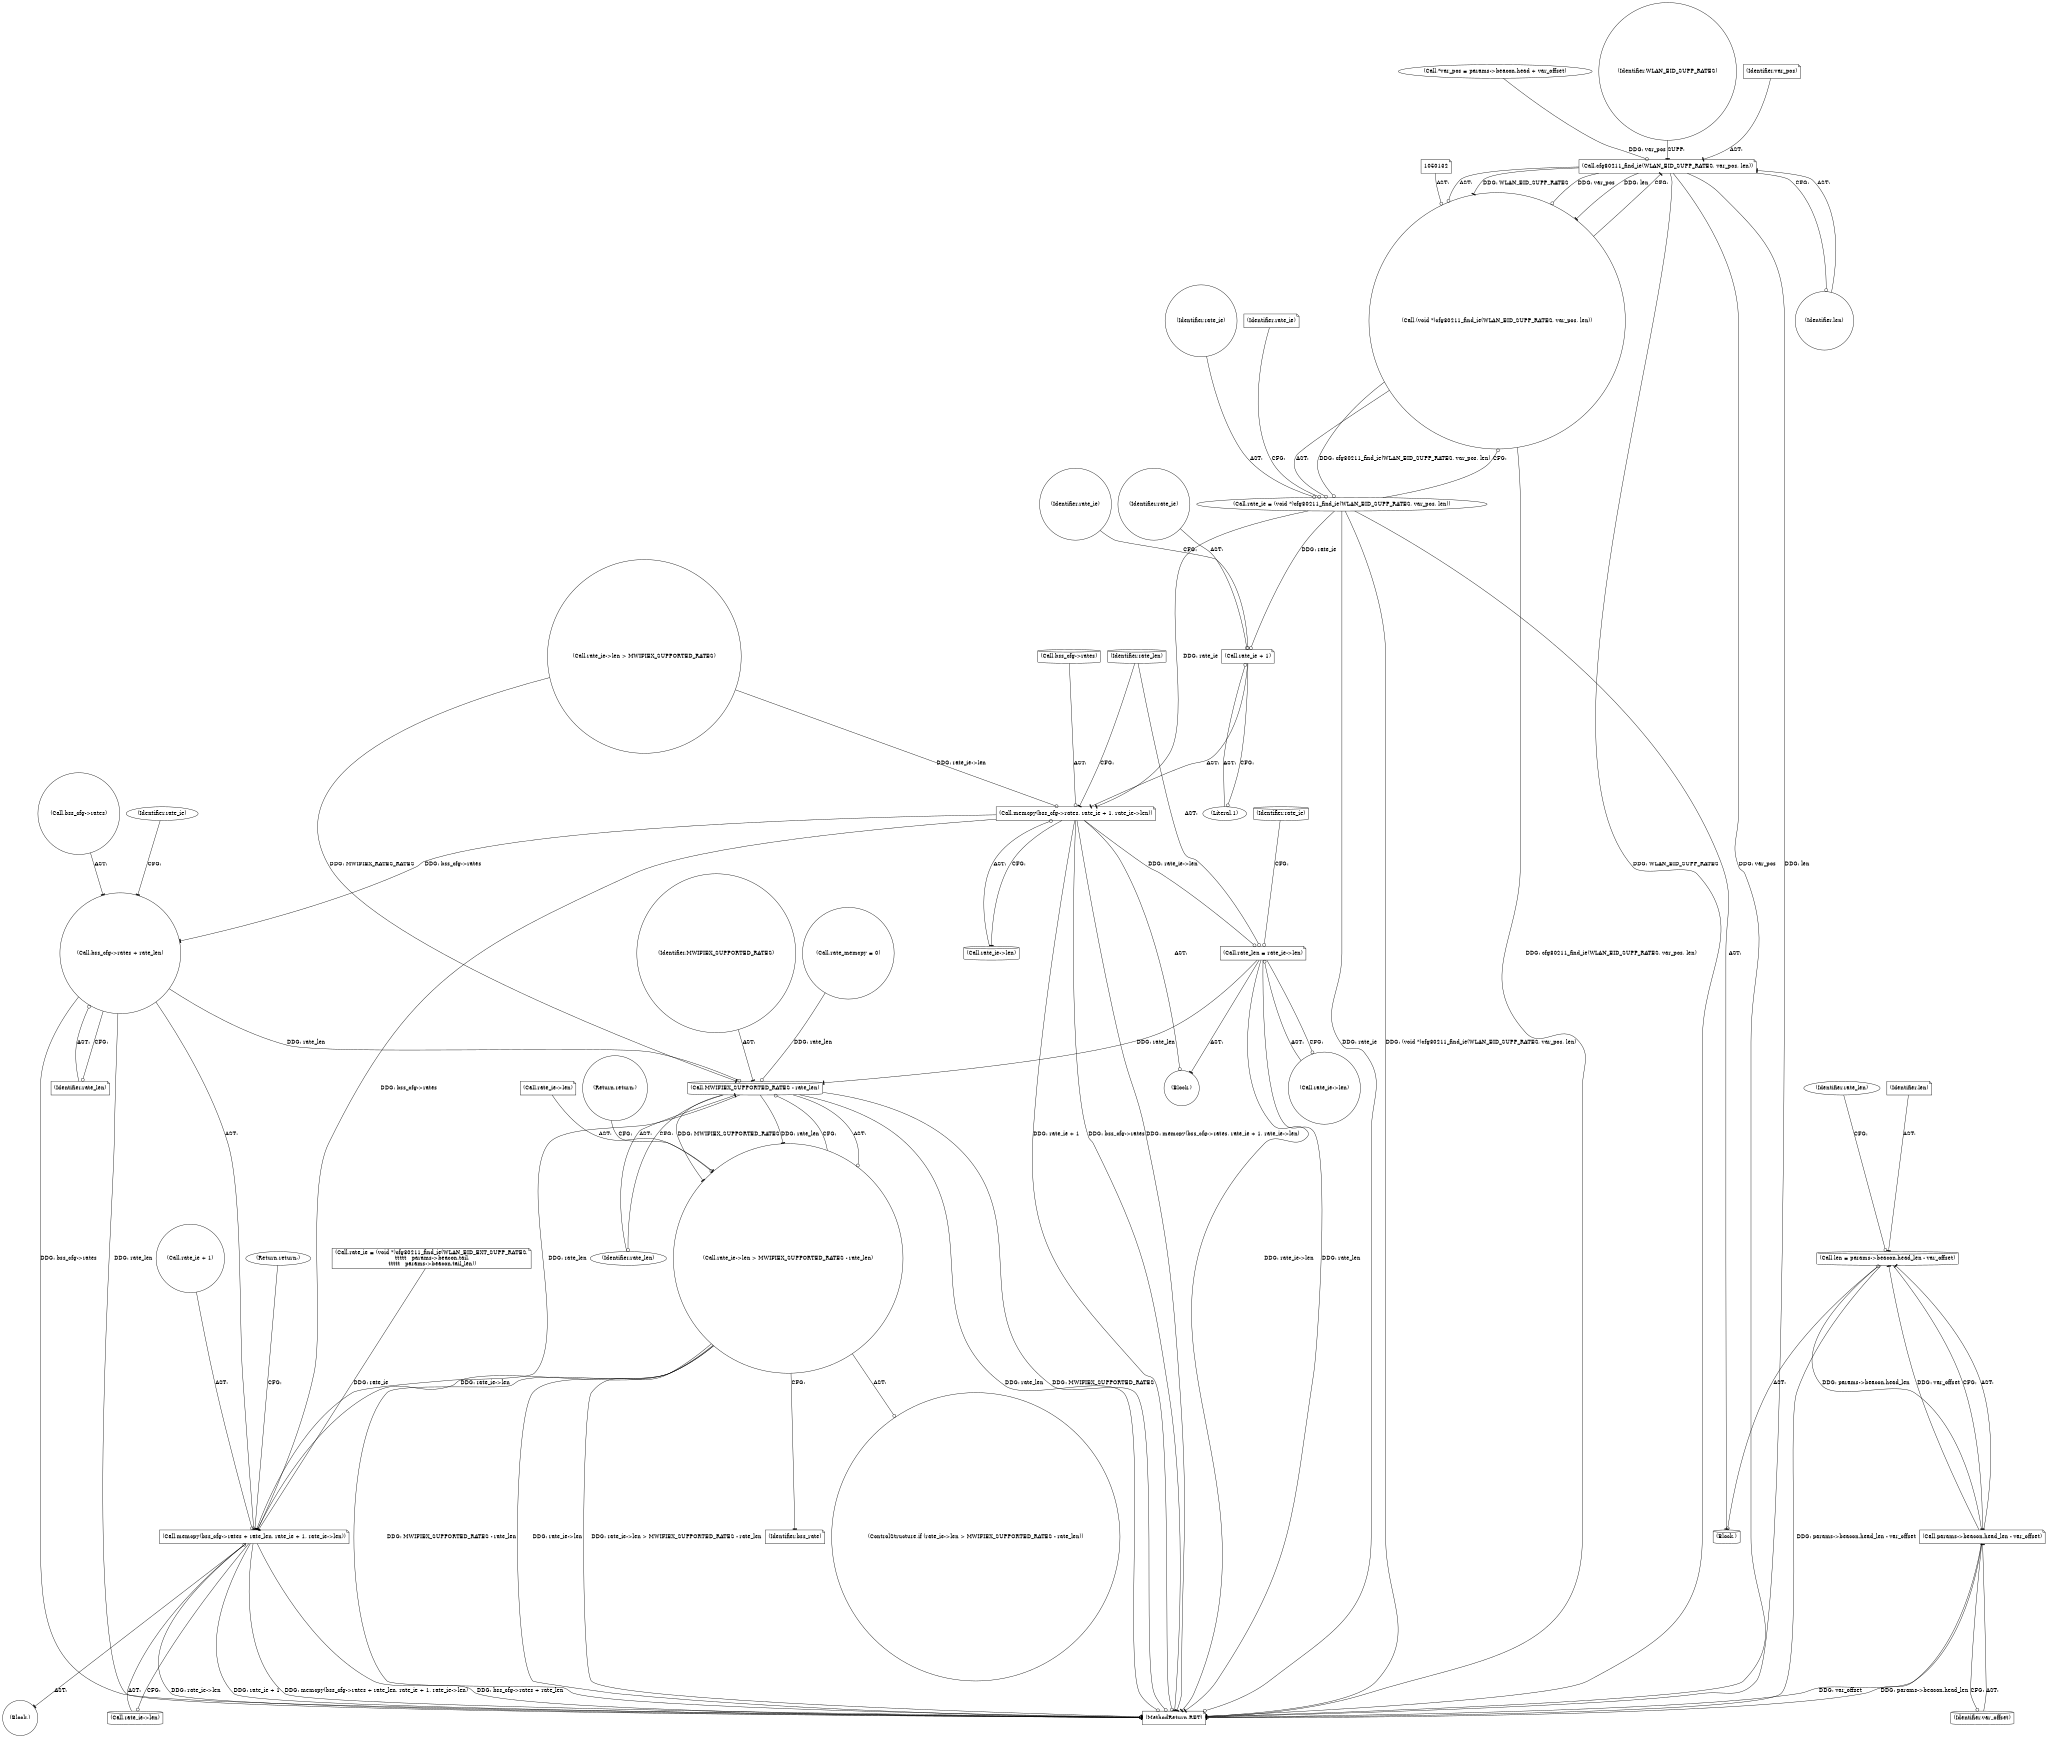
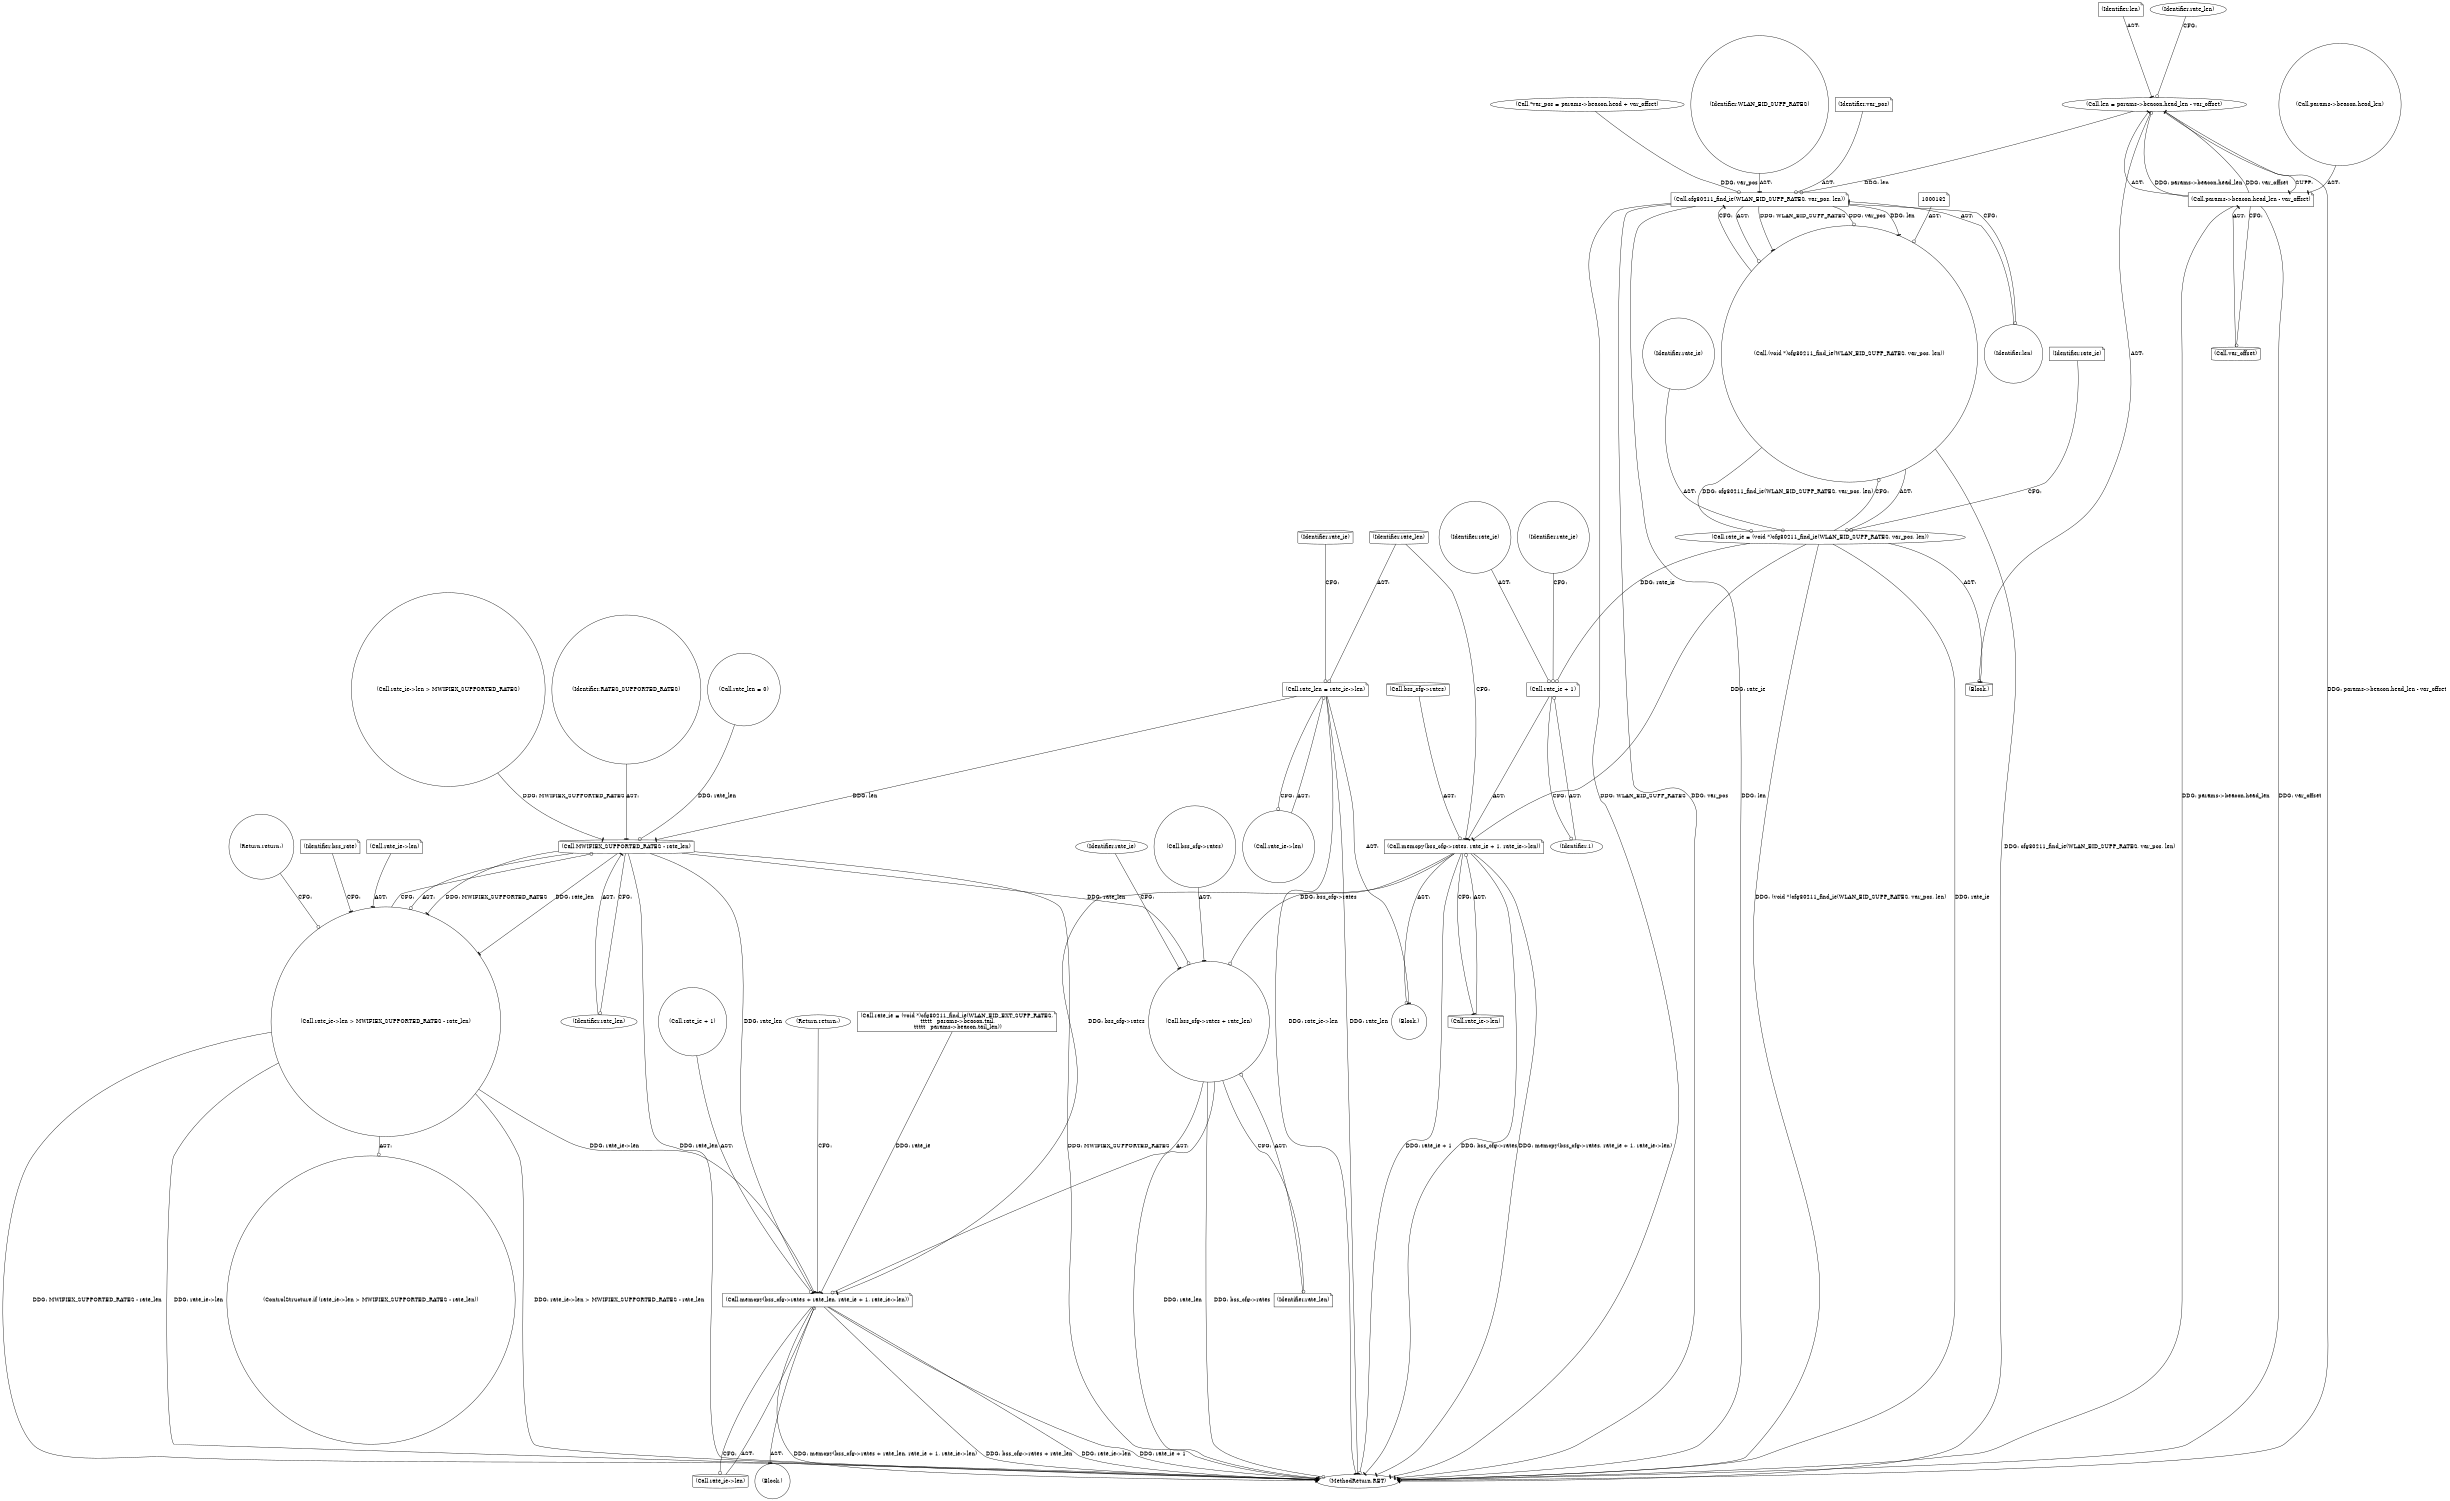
node "(Call,params->beacon.head_len)": added
edge "(Identifier,var_pos)" -> "(Call,cfg80211_find_ie(WLAN_EID_SUPP_RATES, var_pos, len))": arrowhead tee -> odot
edge "(Identifier,WLAN_EID_SUPP_RATES)" -> "(Call,cfg80211_find_ie(WLAN_EID_SUPP_RATES, var_pos, len))": label "SUPP: " -> "AST: "
edge "(Call,len = params->beacon.head_len - var_offset)" -> "(Call,cfg80211_find_ie(WLAN_EID_SUPP_RATES, var_pos, len))": added, label "DDG: len"
node "1050132": label "1050132" -> "1000132"
edge "(Call,rate_ie->len > MWIFIEX_SUPPORTED_RATES)" -> "(Call,memcpy(bss_cfg->rates, rate_ie + 1, rate_ie->len))": removed, label "DDG: rate_ie->len"
node "(Literal,1)": label "(Literal,1)" -> "(Identifier,1)"
edge "(Call,memcpy(bss_cfg->rates, rate_ie + 1, rate_ie->len))" -> "(Call,bss_cfg->rates + rate_len)": arrowhead tee -> odot
edge "(Call,rate_ie->len > MWIFIEX_SUPPORTED_RATES)" -> "(Call,MWIFIEX_SUPPORTED_RATES - rate_len)": label "DDG: MWIFIEX_RATES_RATES" -> "DDG: MWIFIEX_SUPPORTED_RATES"
edge "(Call,memcpy(bss_cfg->rates, rate_ie + 1, rate_ie->len))" -> "(Call,rate_len = rate_ie->len)": removed, label "DDG: rate_ie->len"
node "(Identifier,MWIFIEX_SUPPORTED_RATES)": label "(Identifier,MWIFIEX_SUPPORTED_RATES)" -> "(Identifier,RATES_SUPPORTED_RATES)"
node "(Call,rate_memcpy = 0)": label "(Call,rate_memcpy = 0)" -> "(Call,rate_len = 0)"
edge "(Call,rate_len = rate_ie->len)" -> "(Call,MWIFIEX_SUPPORTED_RATES - rate_len)": label "DDG: rate_len" -> "DDG: len"
edge "(Call,bss_cfg->rates + rate_len)" -> "(Call,MWIFIEX_SUPPORTED_RATES - rate_len)": reversed
node "(Call,len = params->beacon.head_len - var_offset)": shape cylinder -> ellipse
edge "(Call,len = params->beacon.head_len - var_offset)" -> "(Call,params->beacon.head_len - var_offset)": label "CFG: " -> "SUPP: "
edge "(Call,rate_ie->len > MWIFIEX_SUPPORTED_RATES - rate_len)" -> "(Identifier,bss_rate)": reversed
node "(MethodReturn,RET)": shape note -> ellipse
node "(Identifier,var_offset)": label "(Identifier,var_offset)" -> "(Call,var_offset)"
